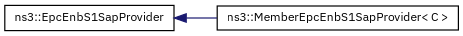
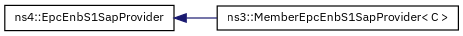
node "ns3::EpcEnbS1SapProvider": label "ns3::EpcEnbS1SapProvider" -> "ns4::EpcEnbS1SapProvider"
